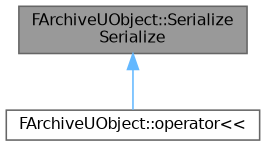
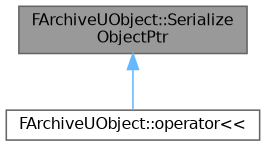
node "FArchiveUObject::Serialize Serialize": label "FArchiveUObject::Serialize Serialize" -> "FArchiveUObject::Serialize ObjectPtr"
